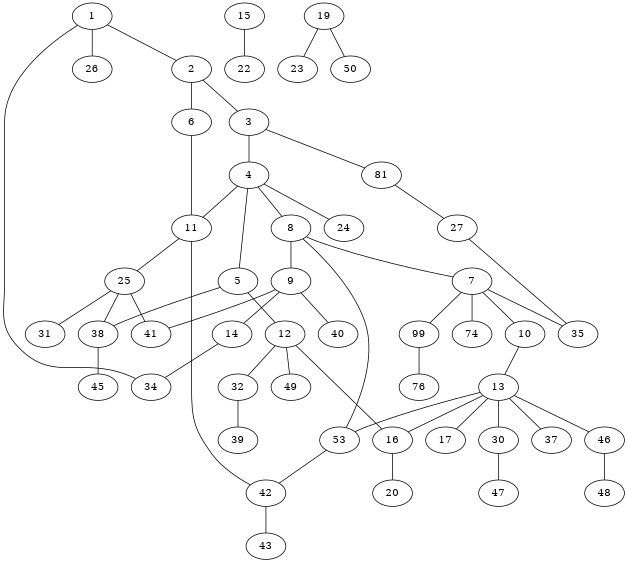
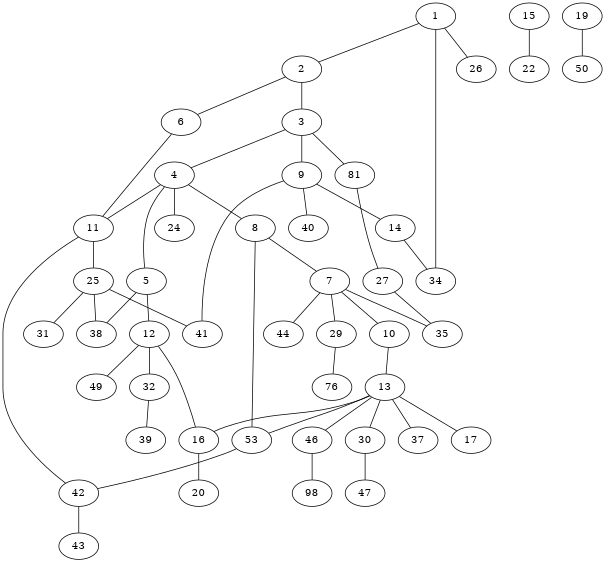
node "23": removed
edge "8" -- "9": now "3" -- "9"
node "99": label "99" -> "29"
node "74": label "74" -> "44"
node "45": removed
node "48": label "48" -> "98"
